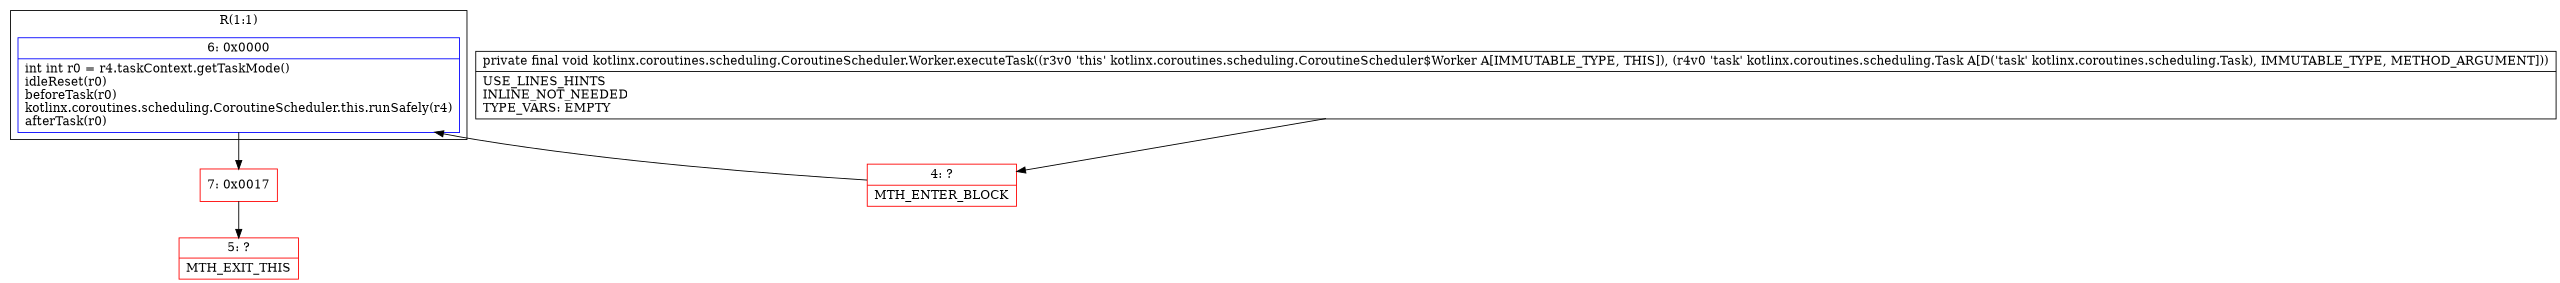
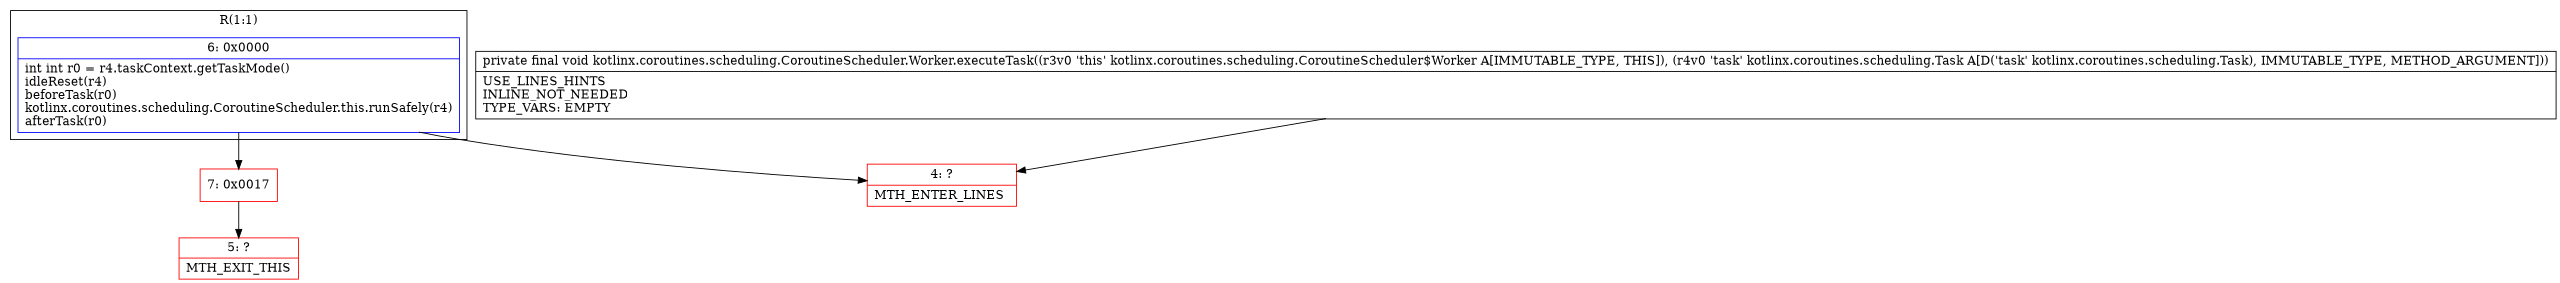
node "6: 0x0000": text "idleReset(r0)" -> "idleReset(r4)"
edge "4: ?" -> "6: 0x0000": reversed
node "4: ?": text "MTH_ENTER_BLOCK" -> "MTH_ENTER_LINES"
